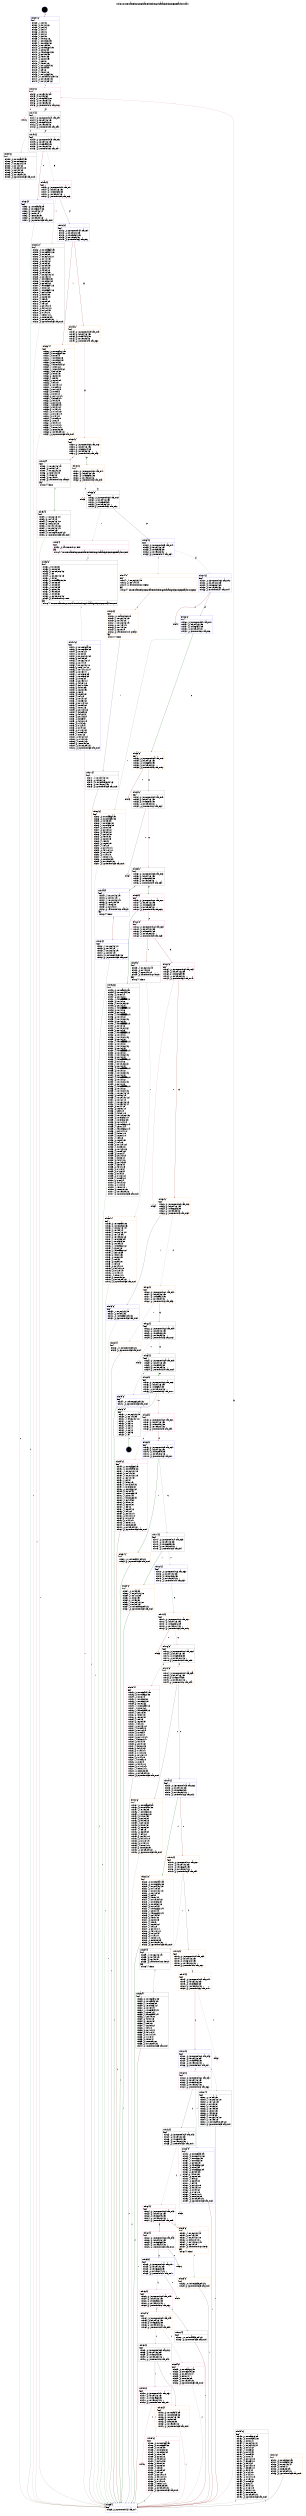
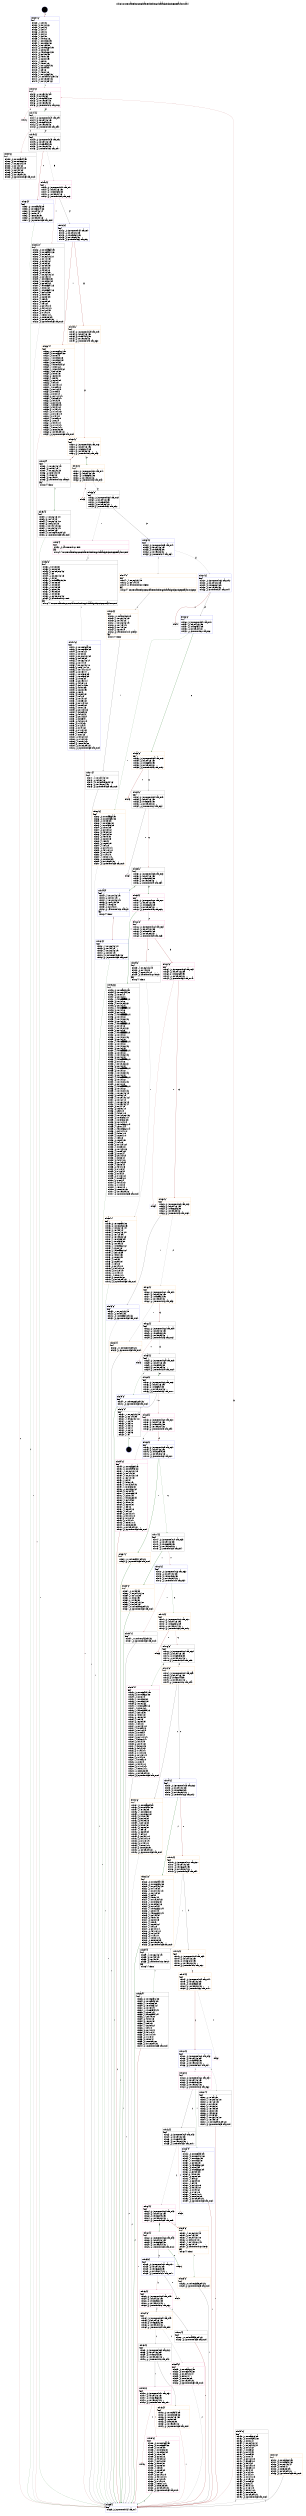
node "0x401d1d [15]": added
